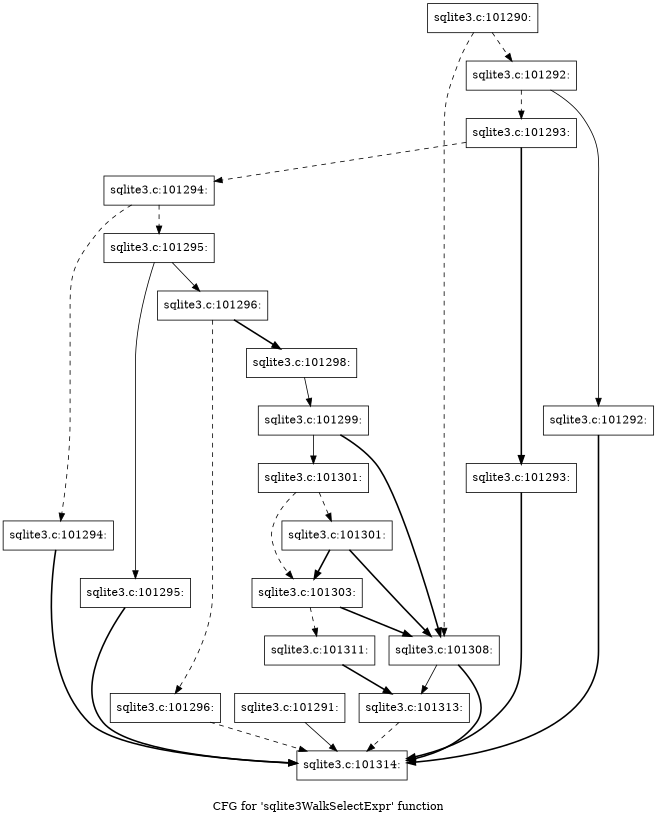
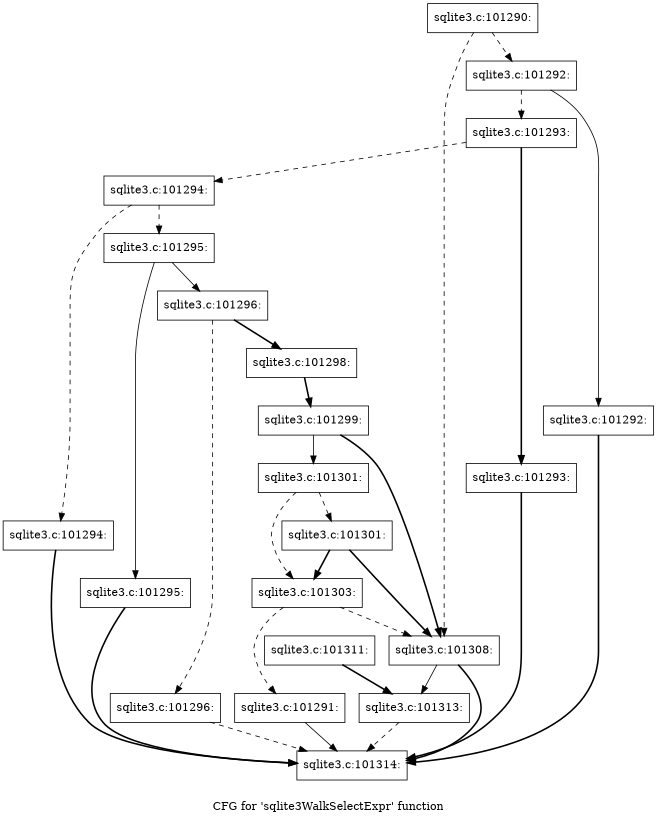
edge "sqlite3.c:101298:" -> "sqlite3.c:101299:": style solid -> bold
edge "sqlite3.c:101303:" -> "sqlite3.c:101311:": now "sqlite3.c:101303:" -> "sqlite3.c:101291:"
edge "sqlite3.c:101303:" -> "sqlite3.c:101308:": style bold -> dashed
